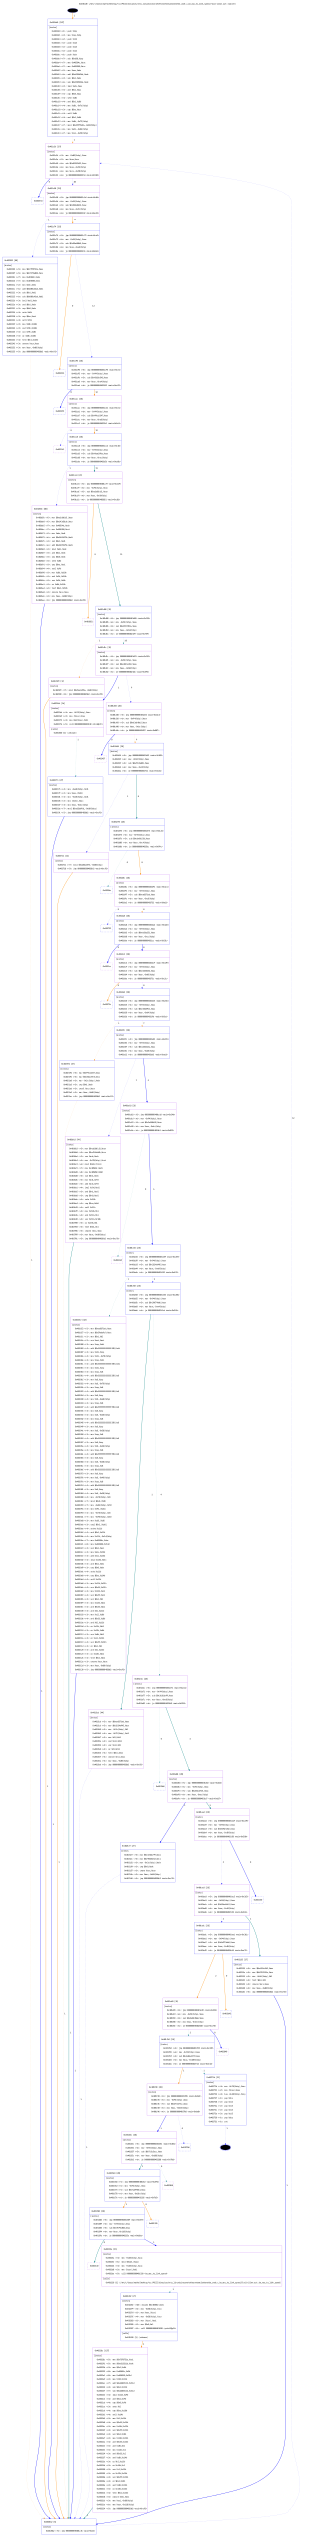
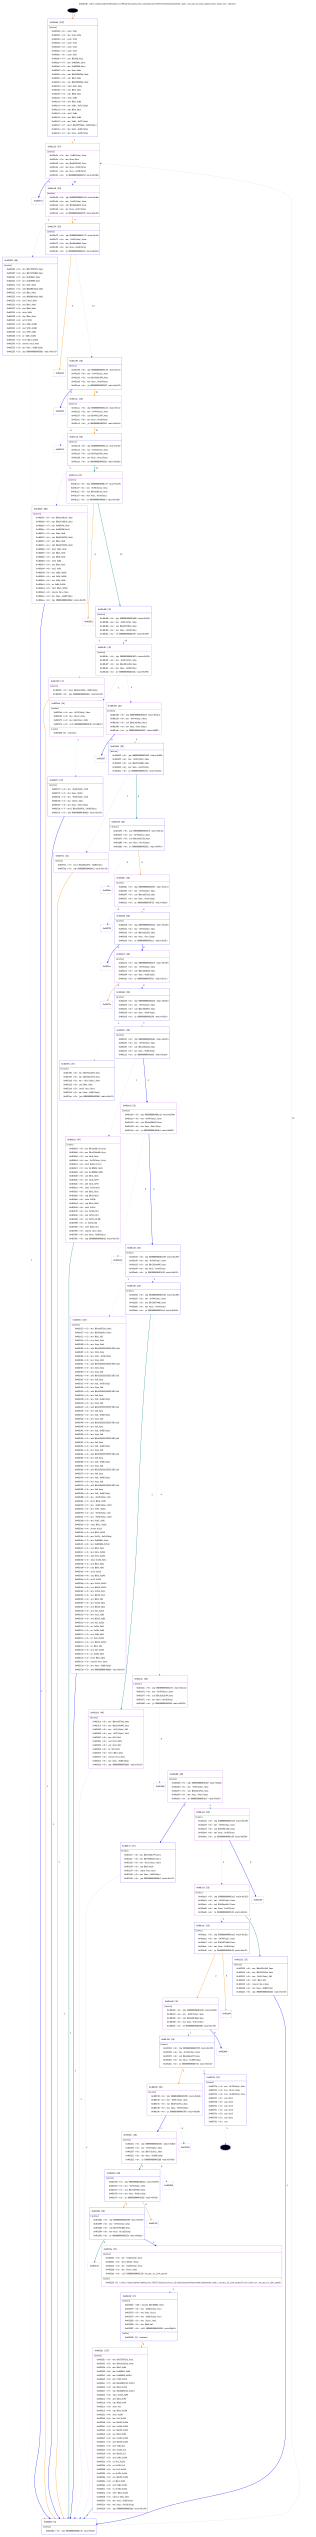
edge "0x401d1c [28]" -> "0x40216b [16]": style bold -> dotted
edge "0x401e6c [28]" -> "0x401e88 [28]": removed, label "4"
edge "0x401e88 [28]" -> "0x401ea4 [28]": style bold -> dotted
